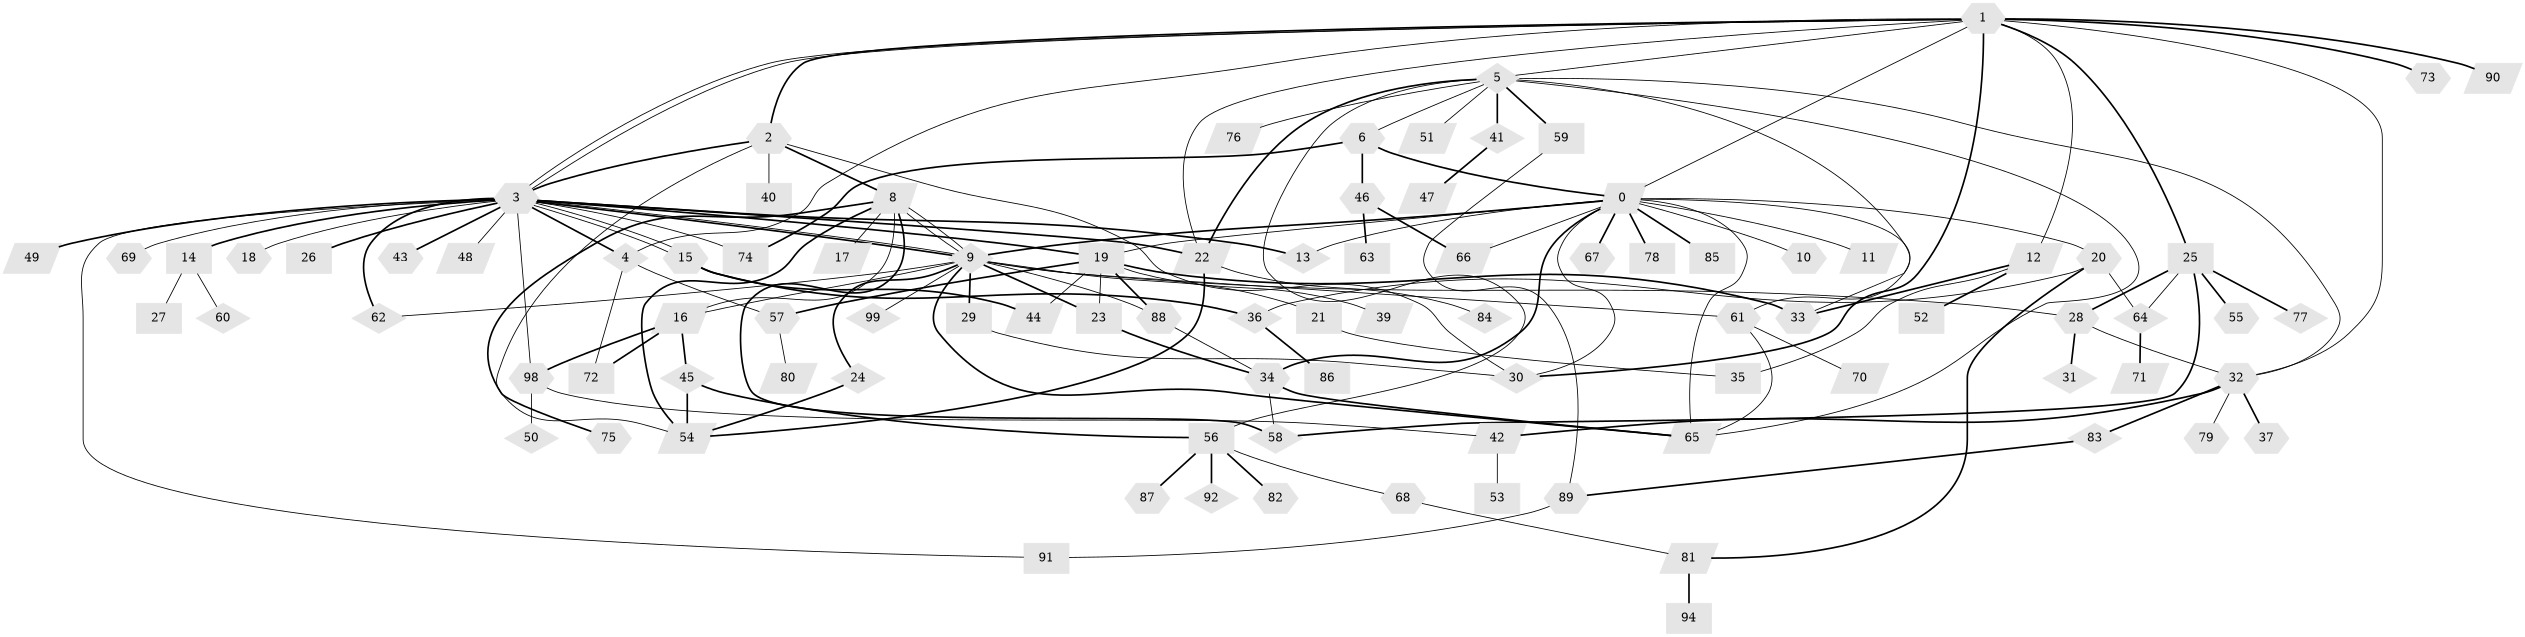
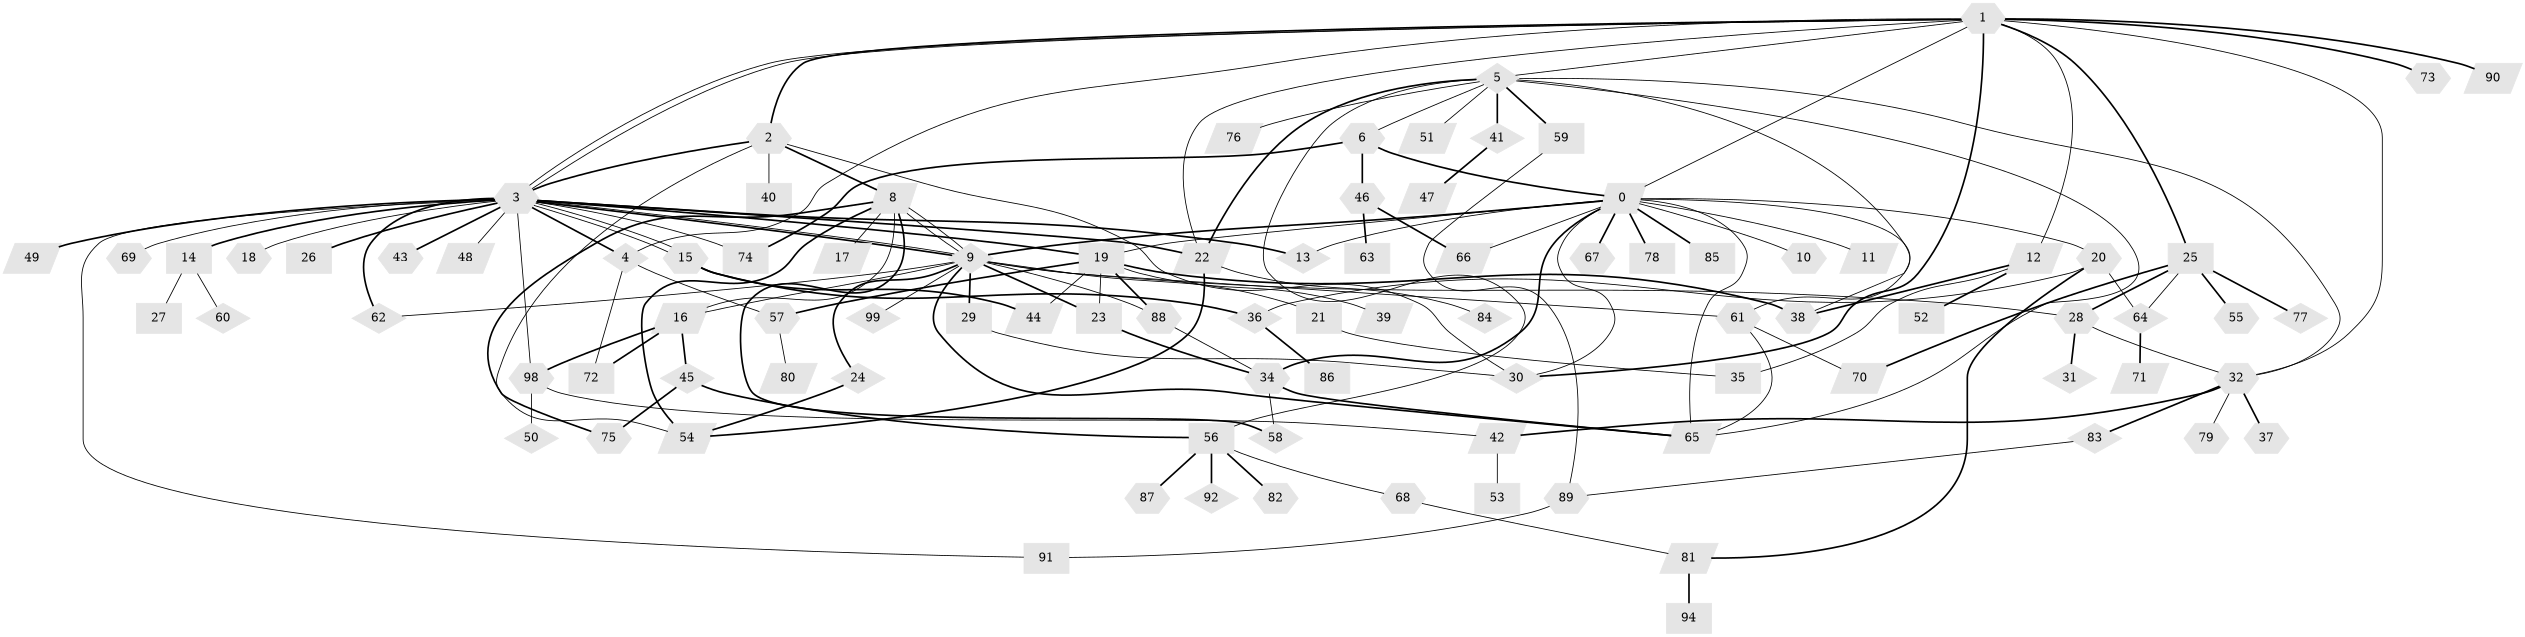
node "33": label "33" -> "38"
edge "45" -- "54": now "45" -- "75"
edge "25" -- "58": now "25" -- "70"
edge "83" -- "89": style bold -> solid
